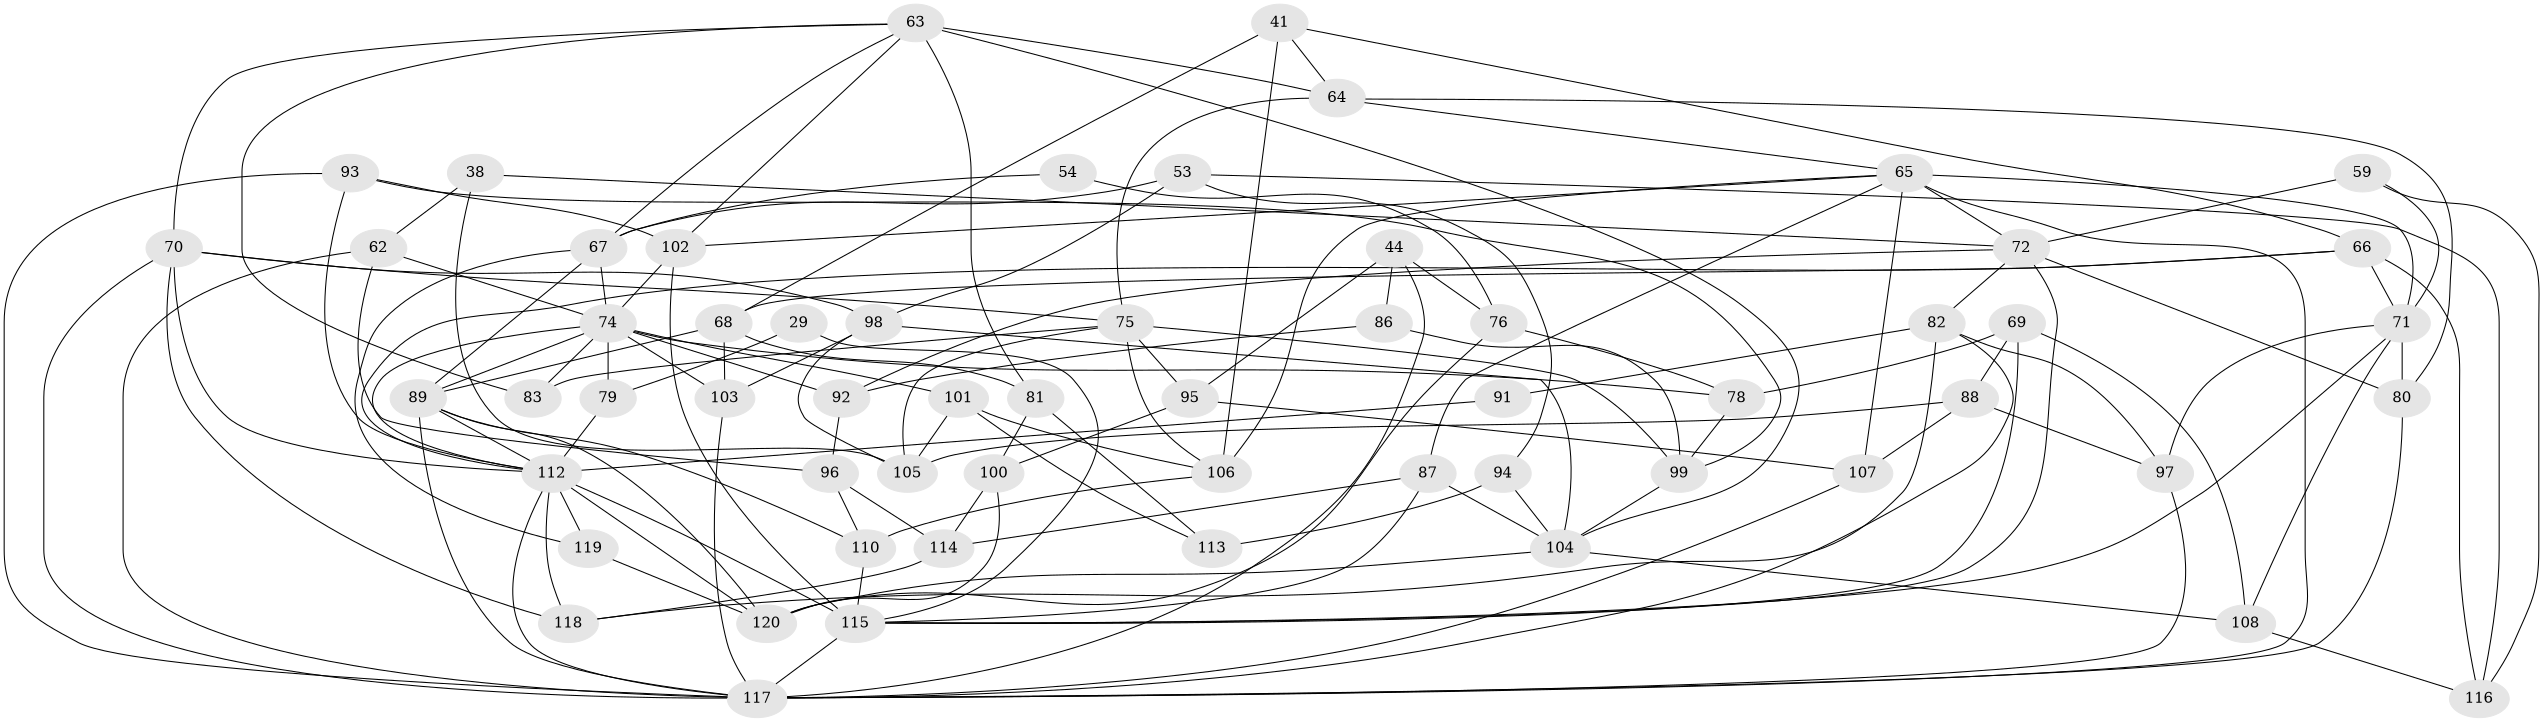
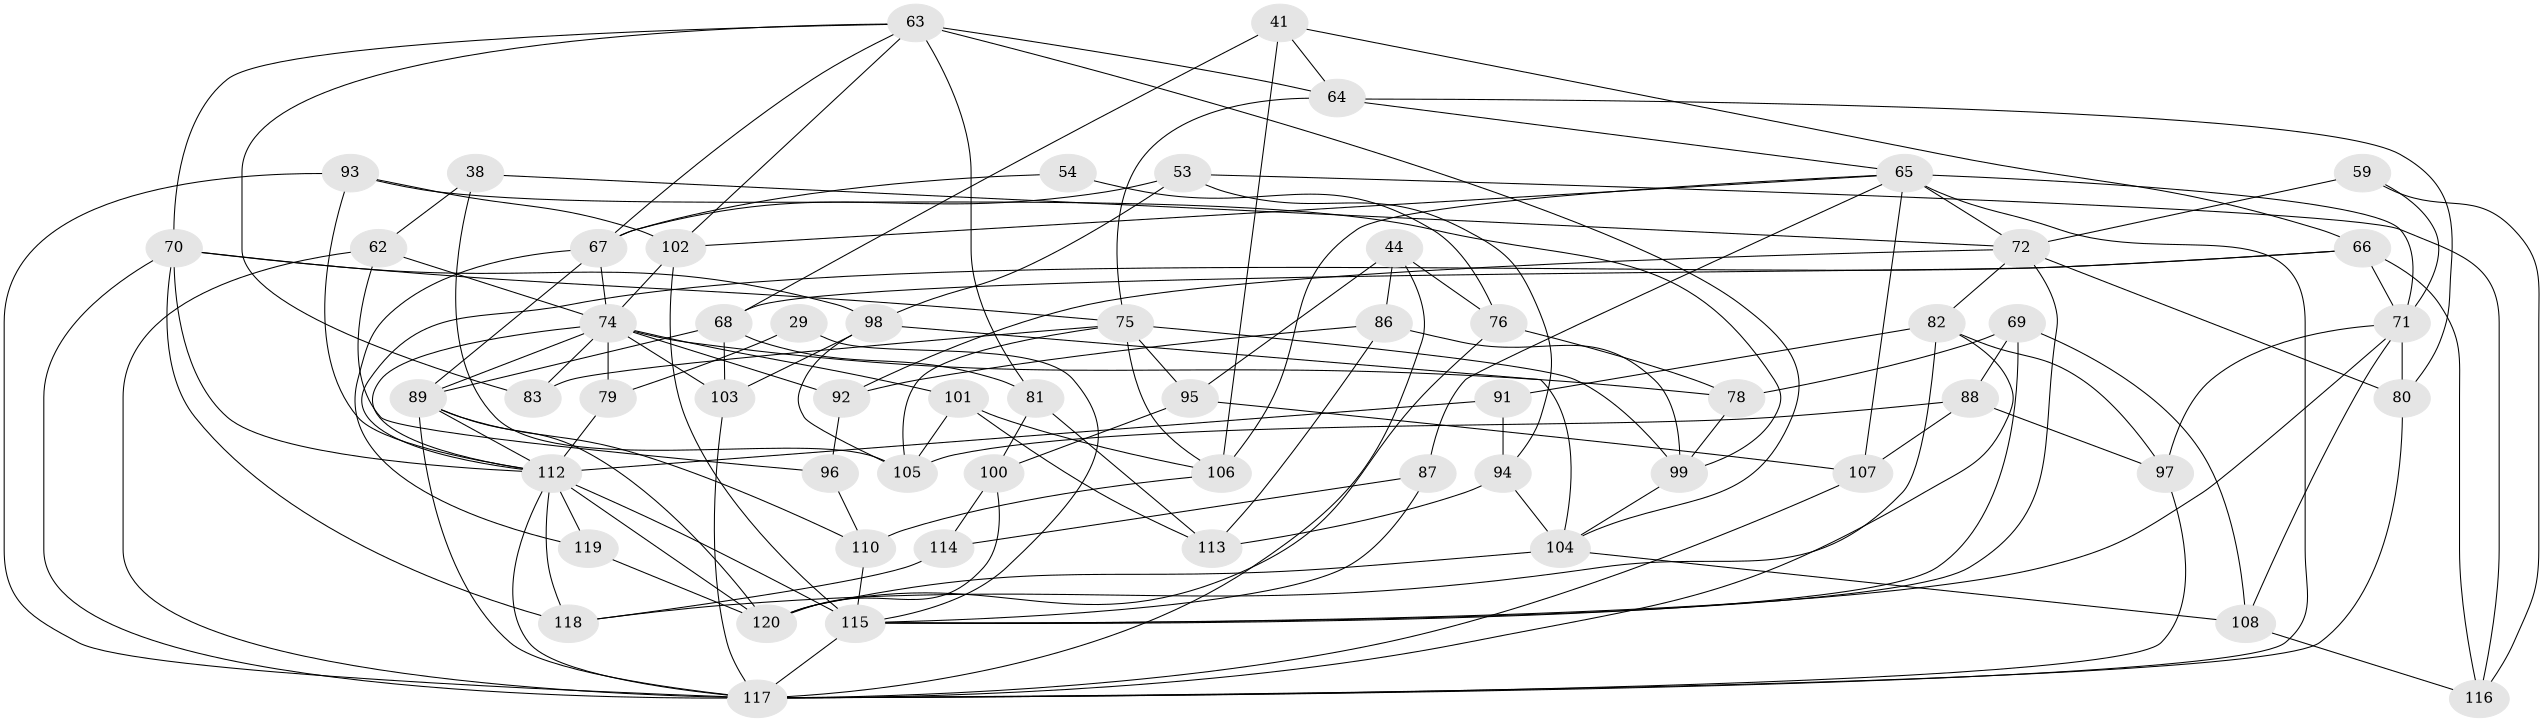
edge "91" -- "94": added
edge "86" -- "113": added
edge "96" -- "114": removed
edge "87" -- "104": removed
